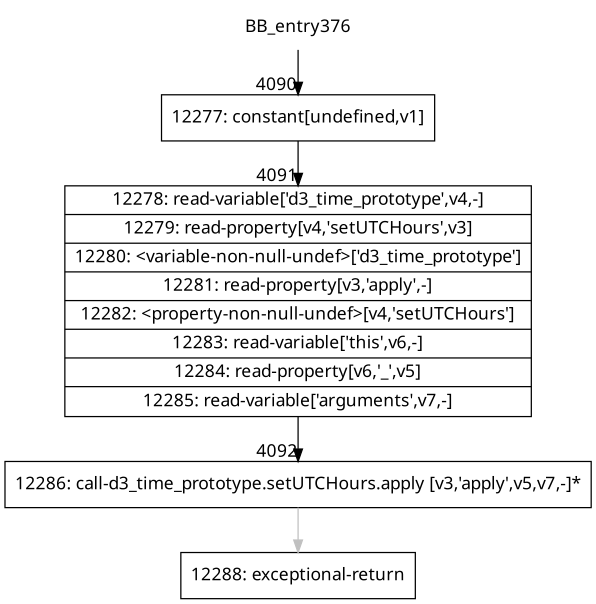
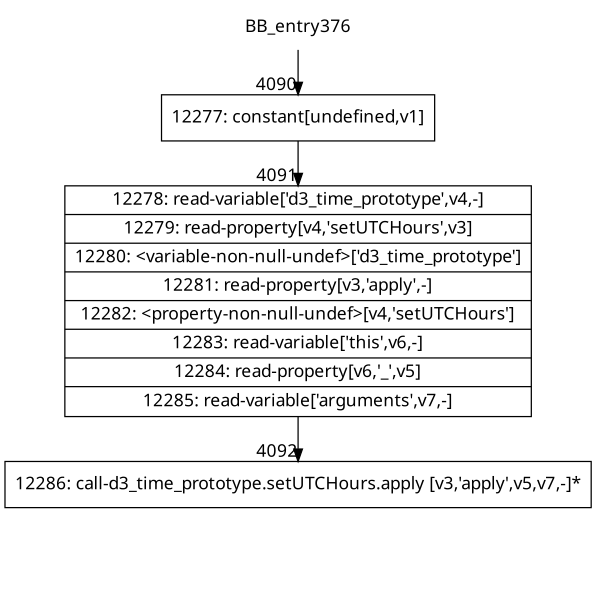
node "12288: exceptional-return": removed
